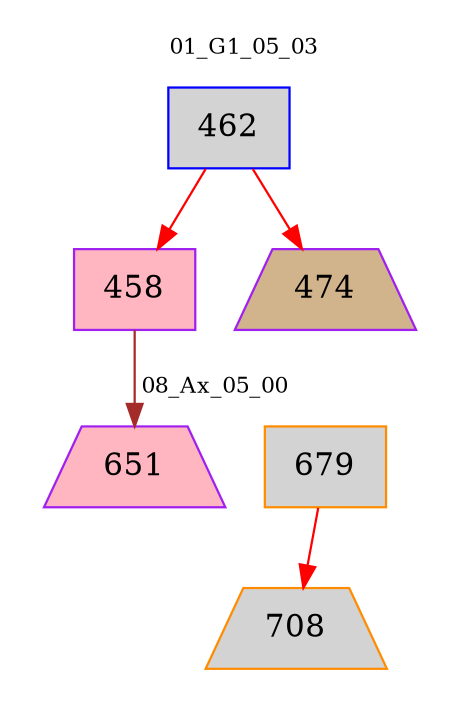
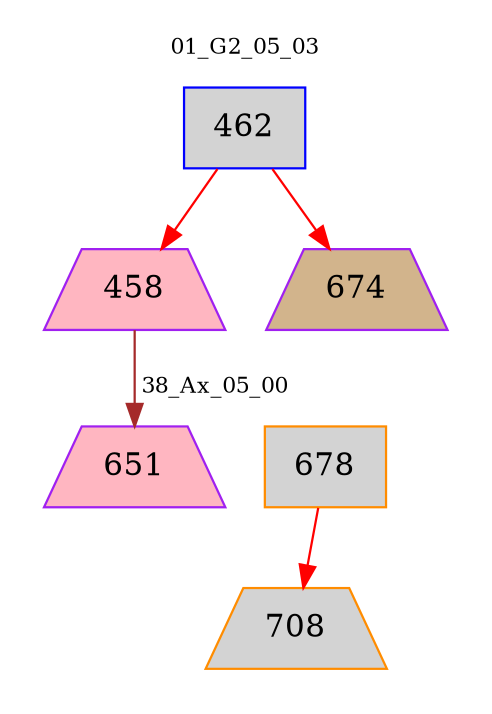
cluster "01_G1_05_03": label "01_G1_05_03" -> "01_G2_05_03"
node "458": shape box -> trapezium
node "474": label "474" -> "674"
cluster "08_Ax_05_00": label "08_Ax_05_00" -> "38_Ax_05_00"
node "679": label "679" -> "678"
